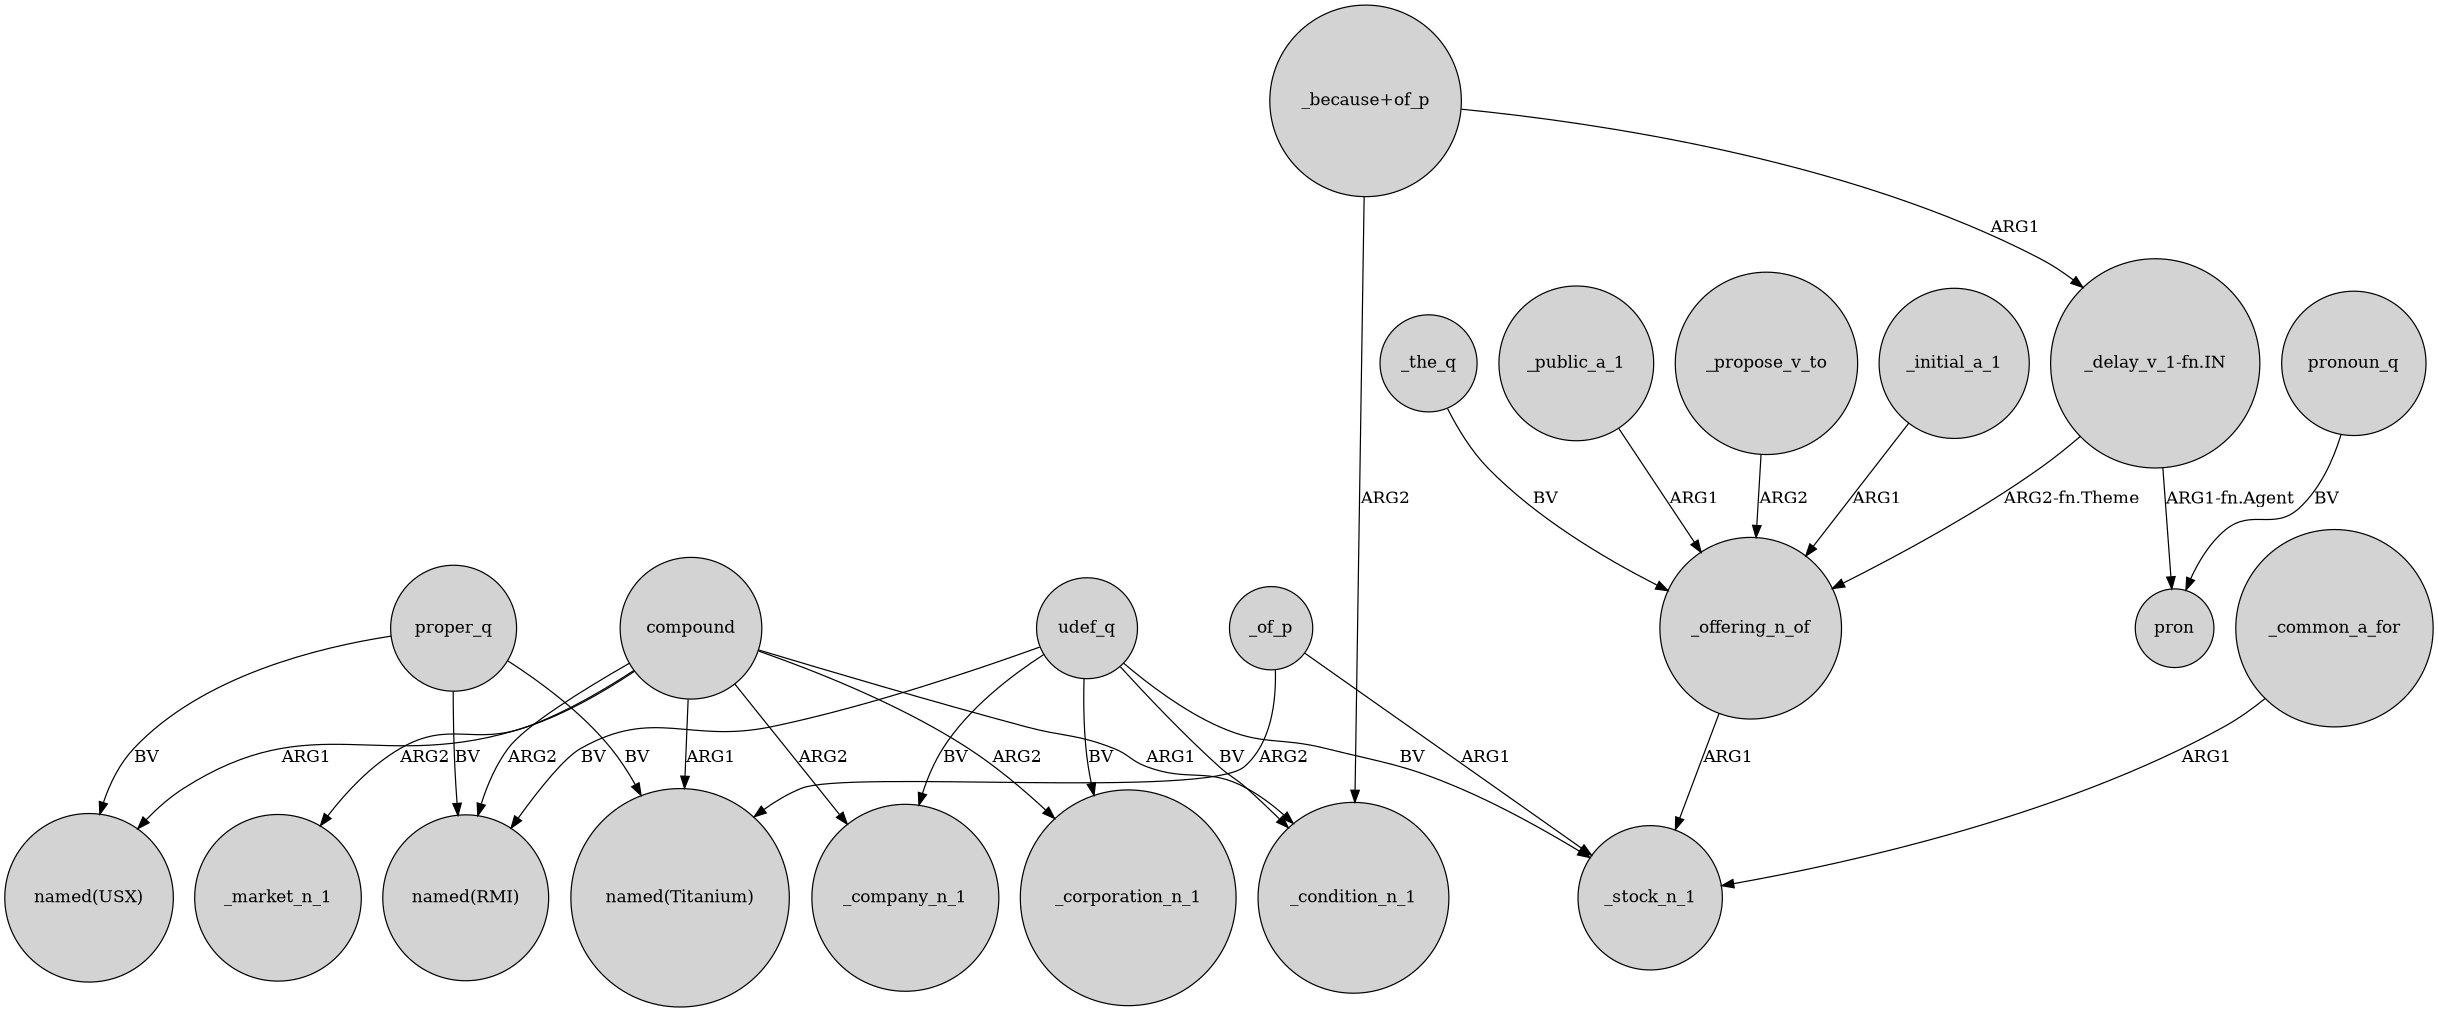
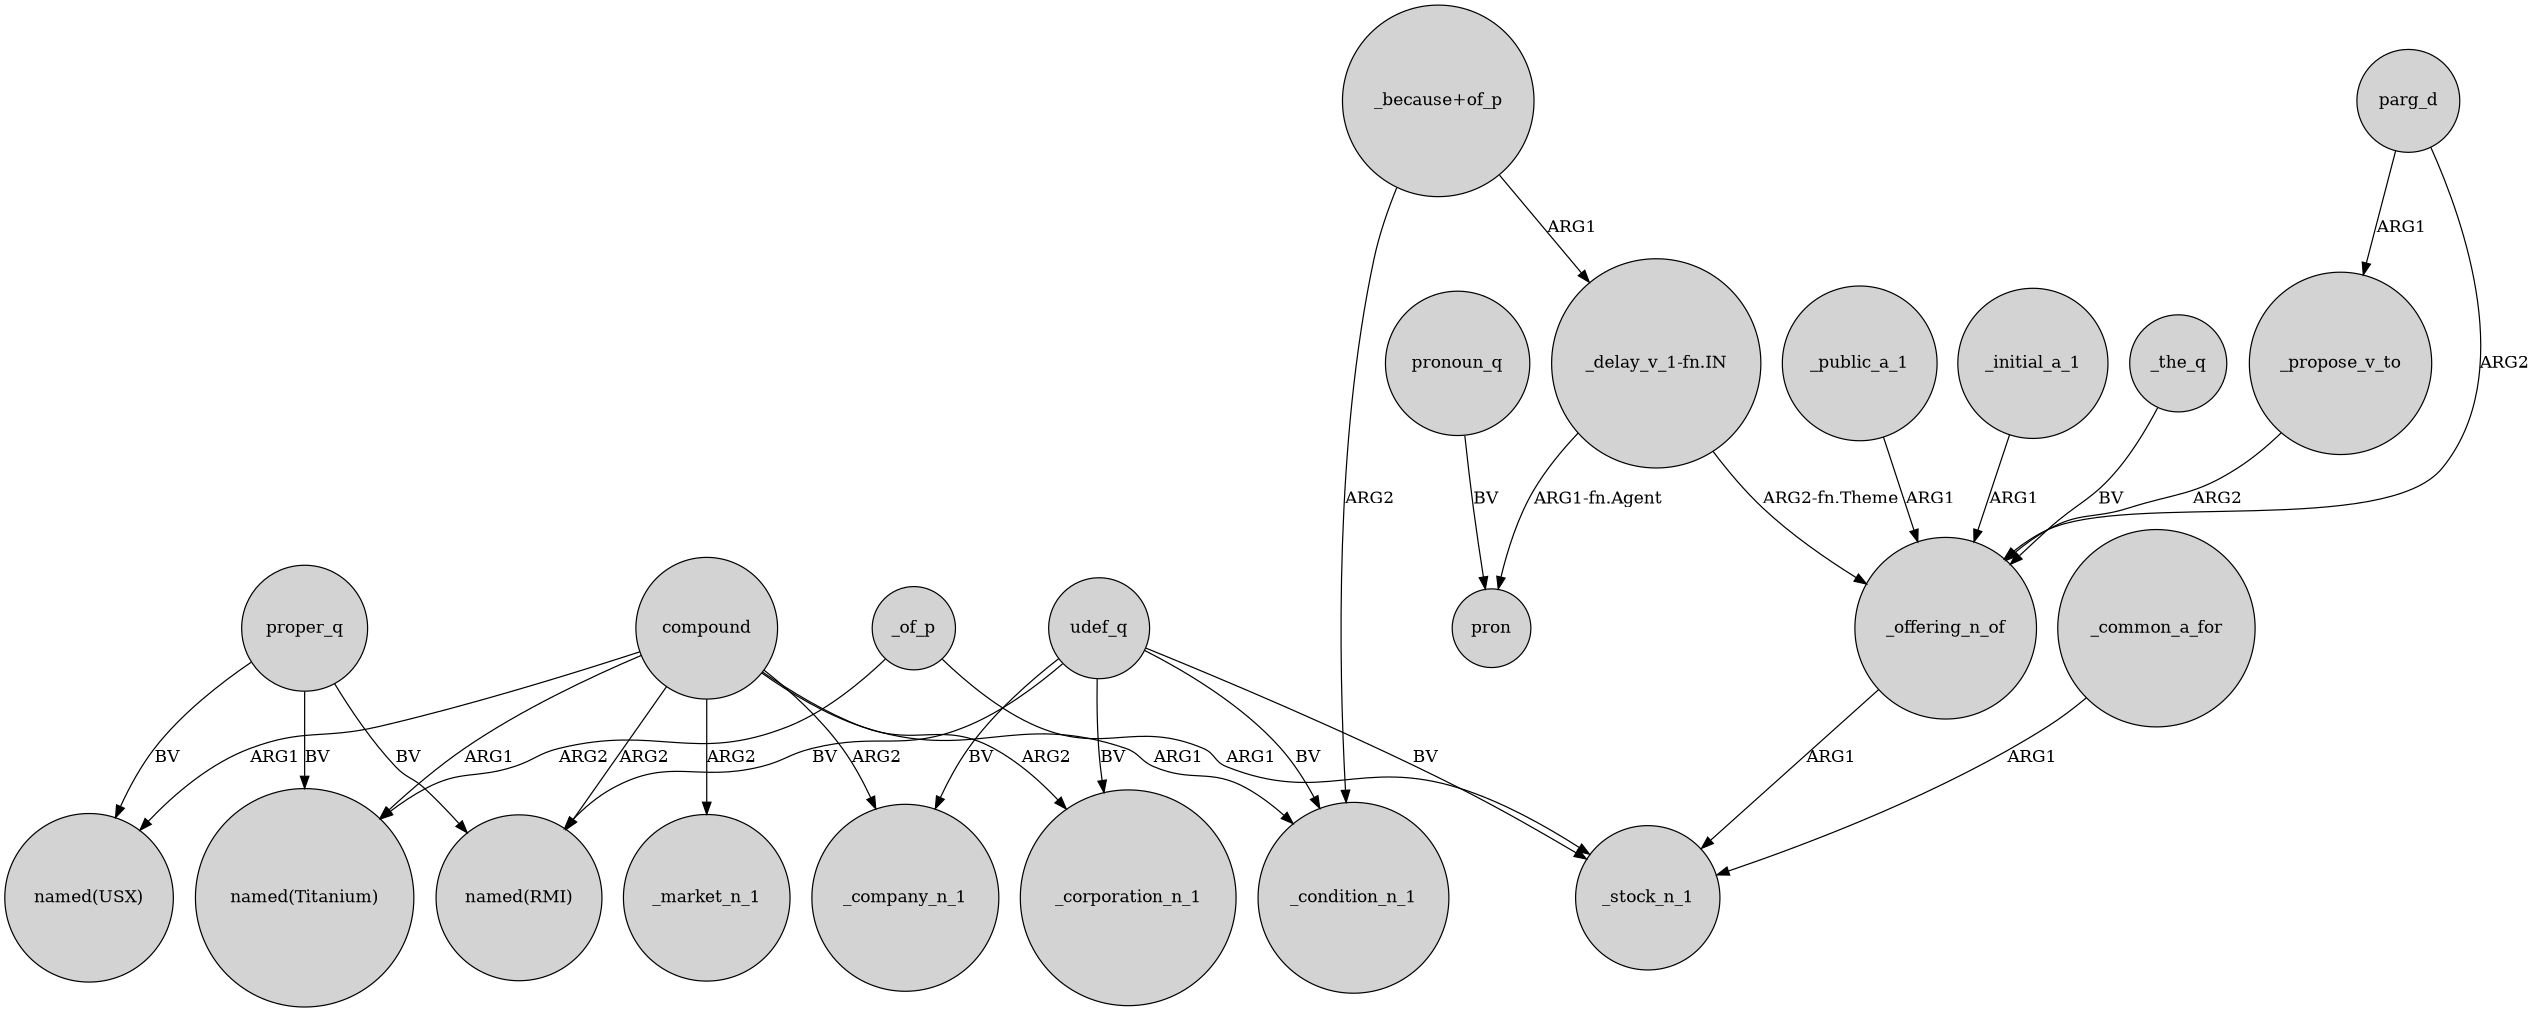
node "parg_d": added
